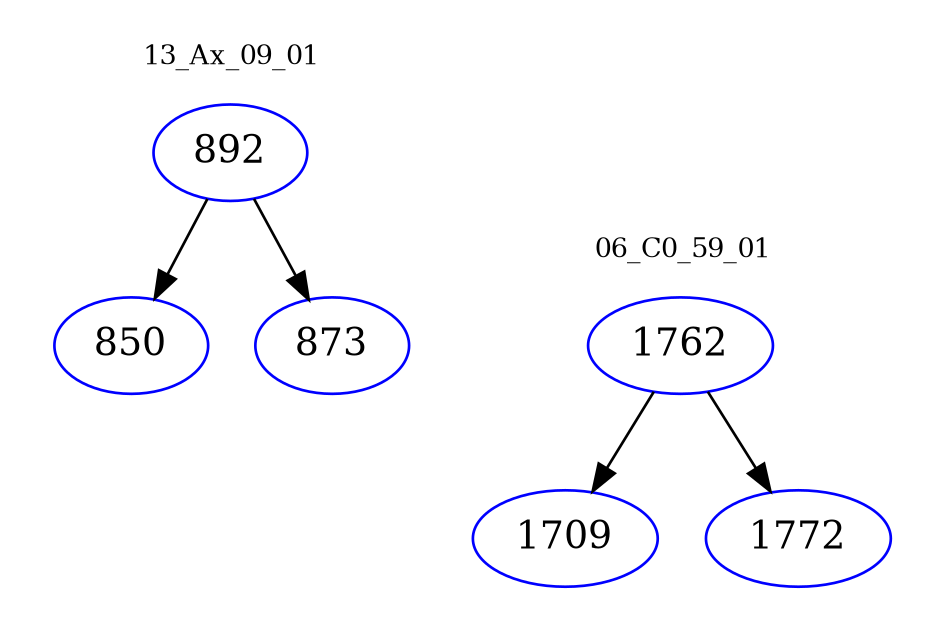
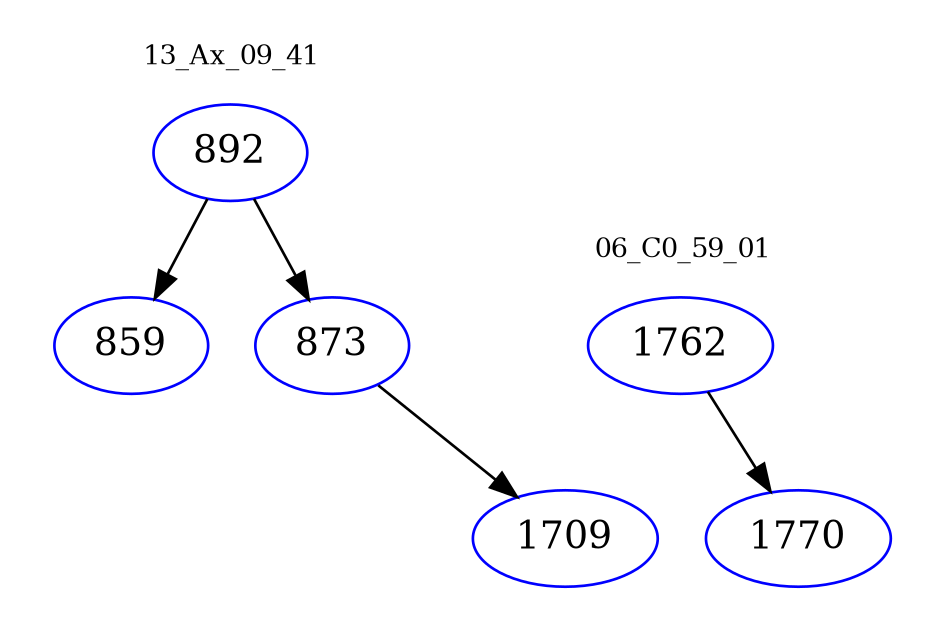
cluster "13_Ax_09_01": label "13_Ax_09_01" -> "13_Ax_09_41"
node "850": label "850" -> "859"
edge "1762" -> "1709": now "873" -> "1709"
node "1772": label "1772" -> "1770"
